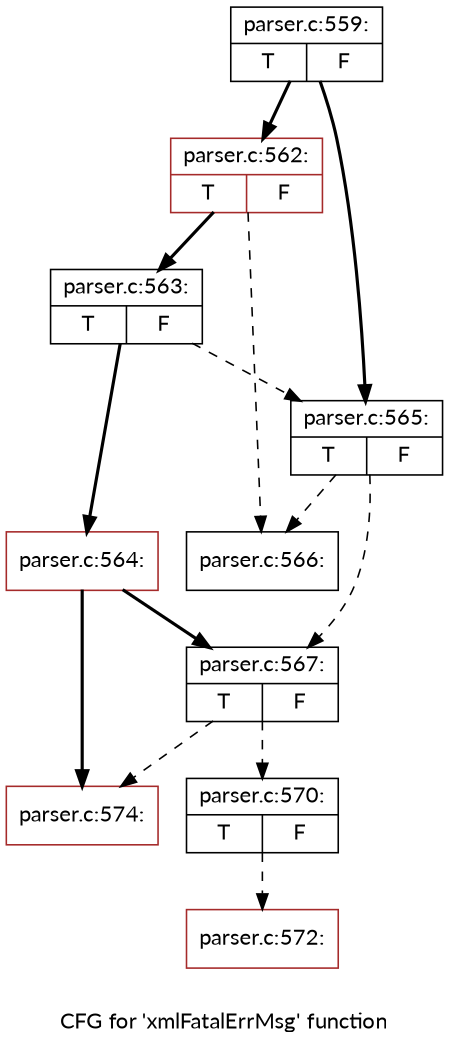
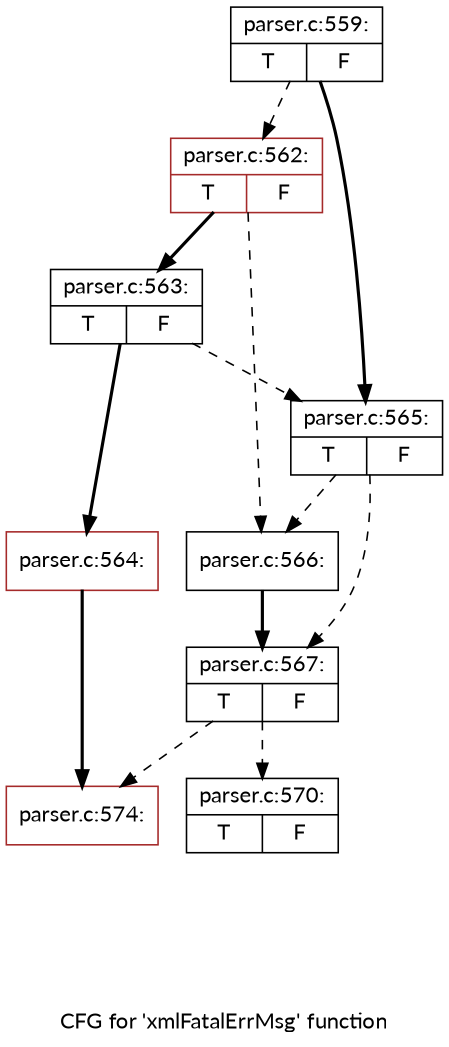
edge "parser.c:559:" -> "parser.c:562:": style bold -> dashed
edge "parser.c:564:" -> "parser.c:567:": now "parser.c:566:" -> "parser.c:567:"
node "parser.c:572:": removed
